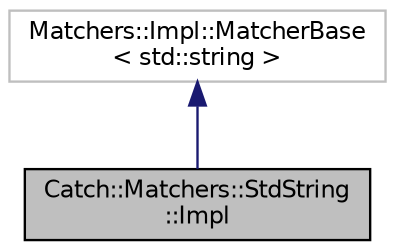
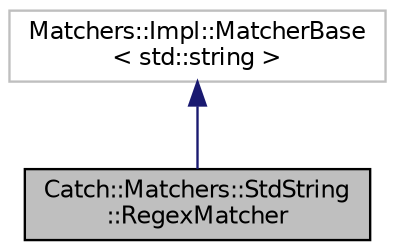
node "Catch::Matchers::StdString ::Impl": label "Catch::Matchers::StdString ::Impl" -> "Catch::Matchers::StdString ::RegexMatcher"
